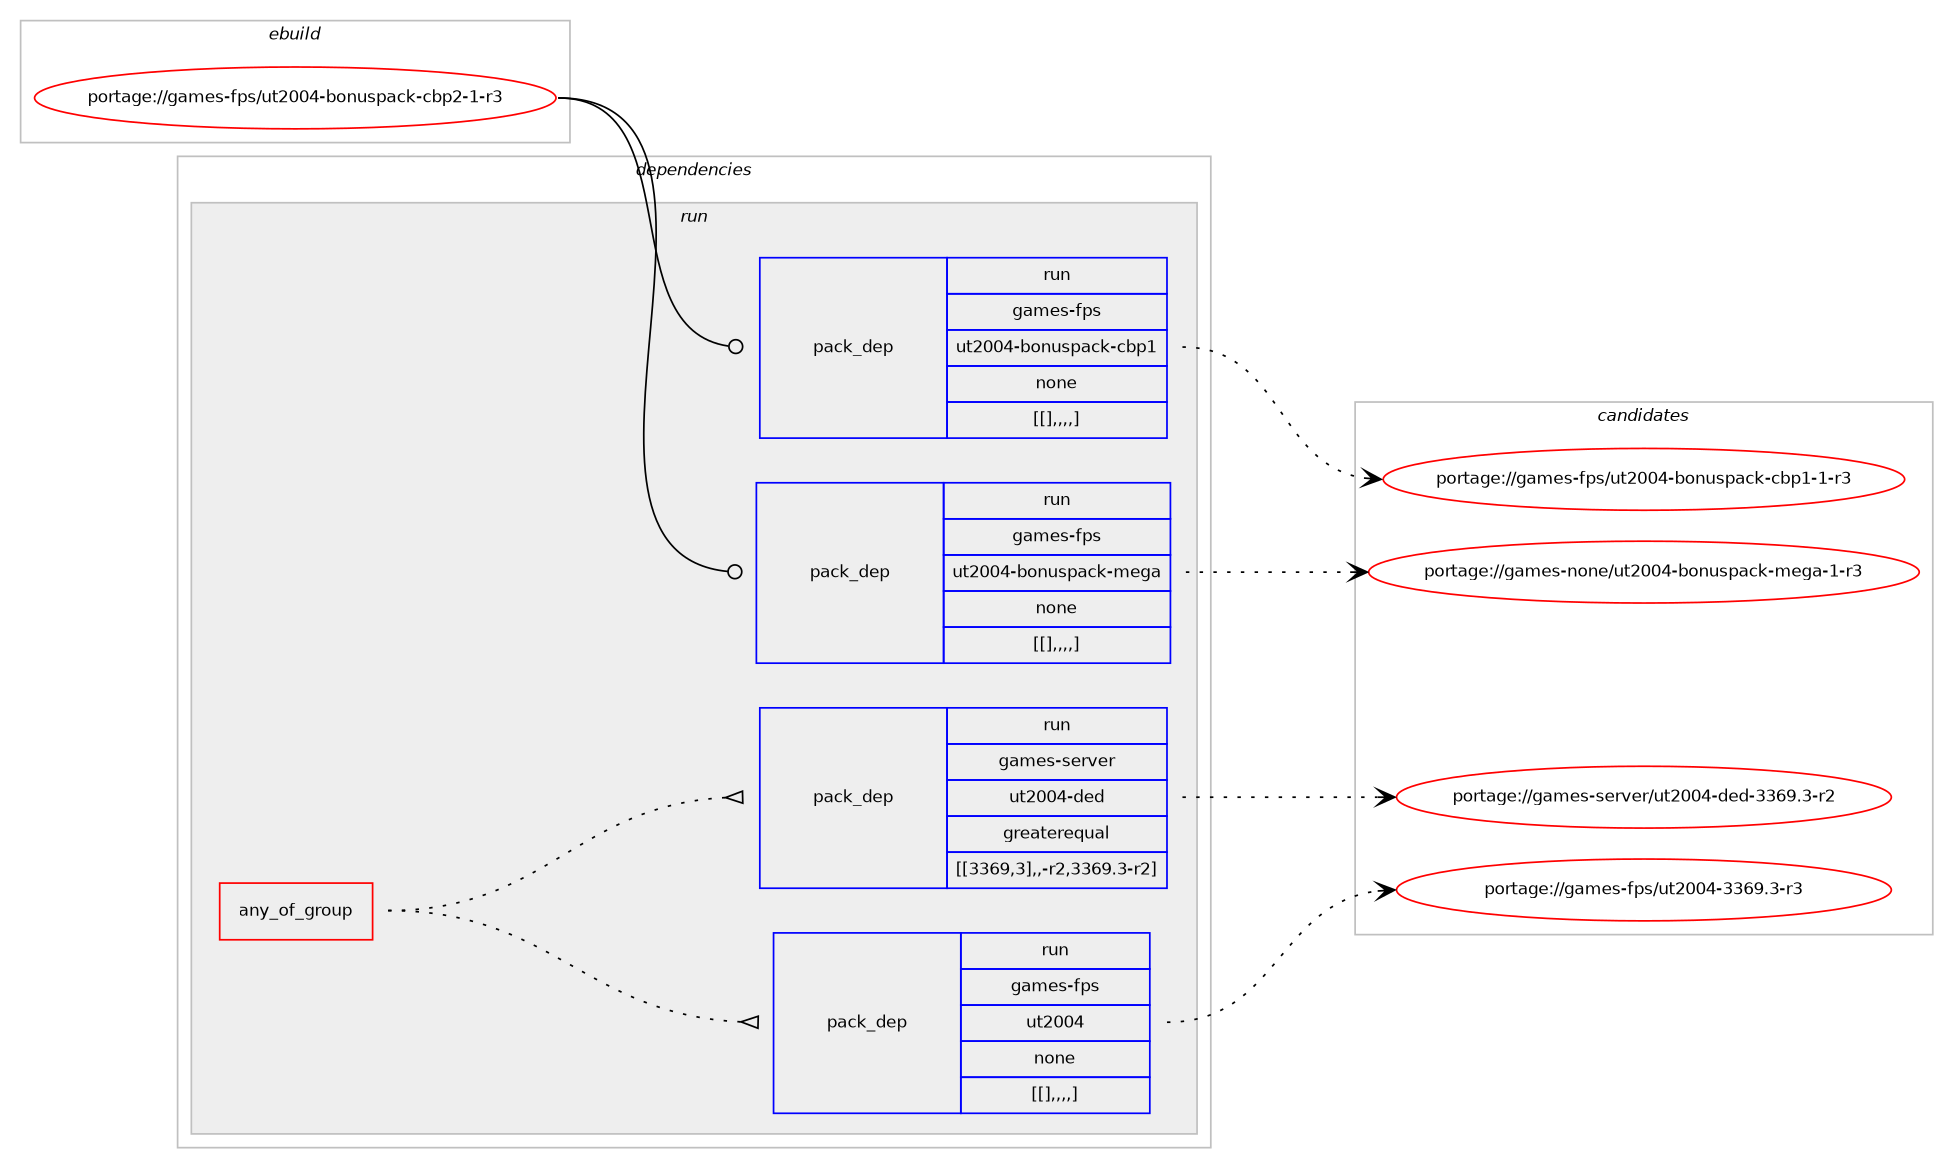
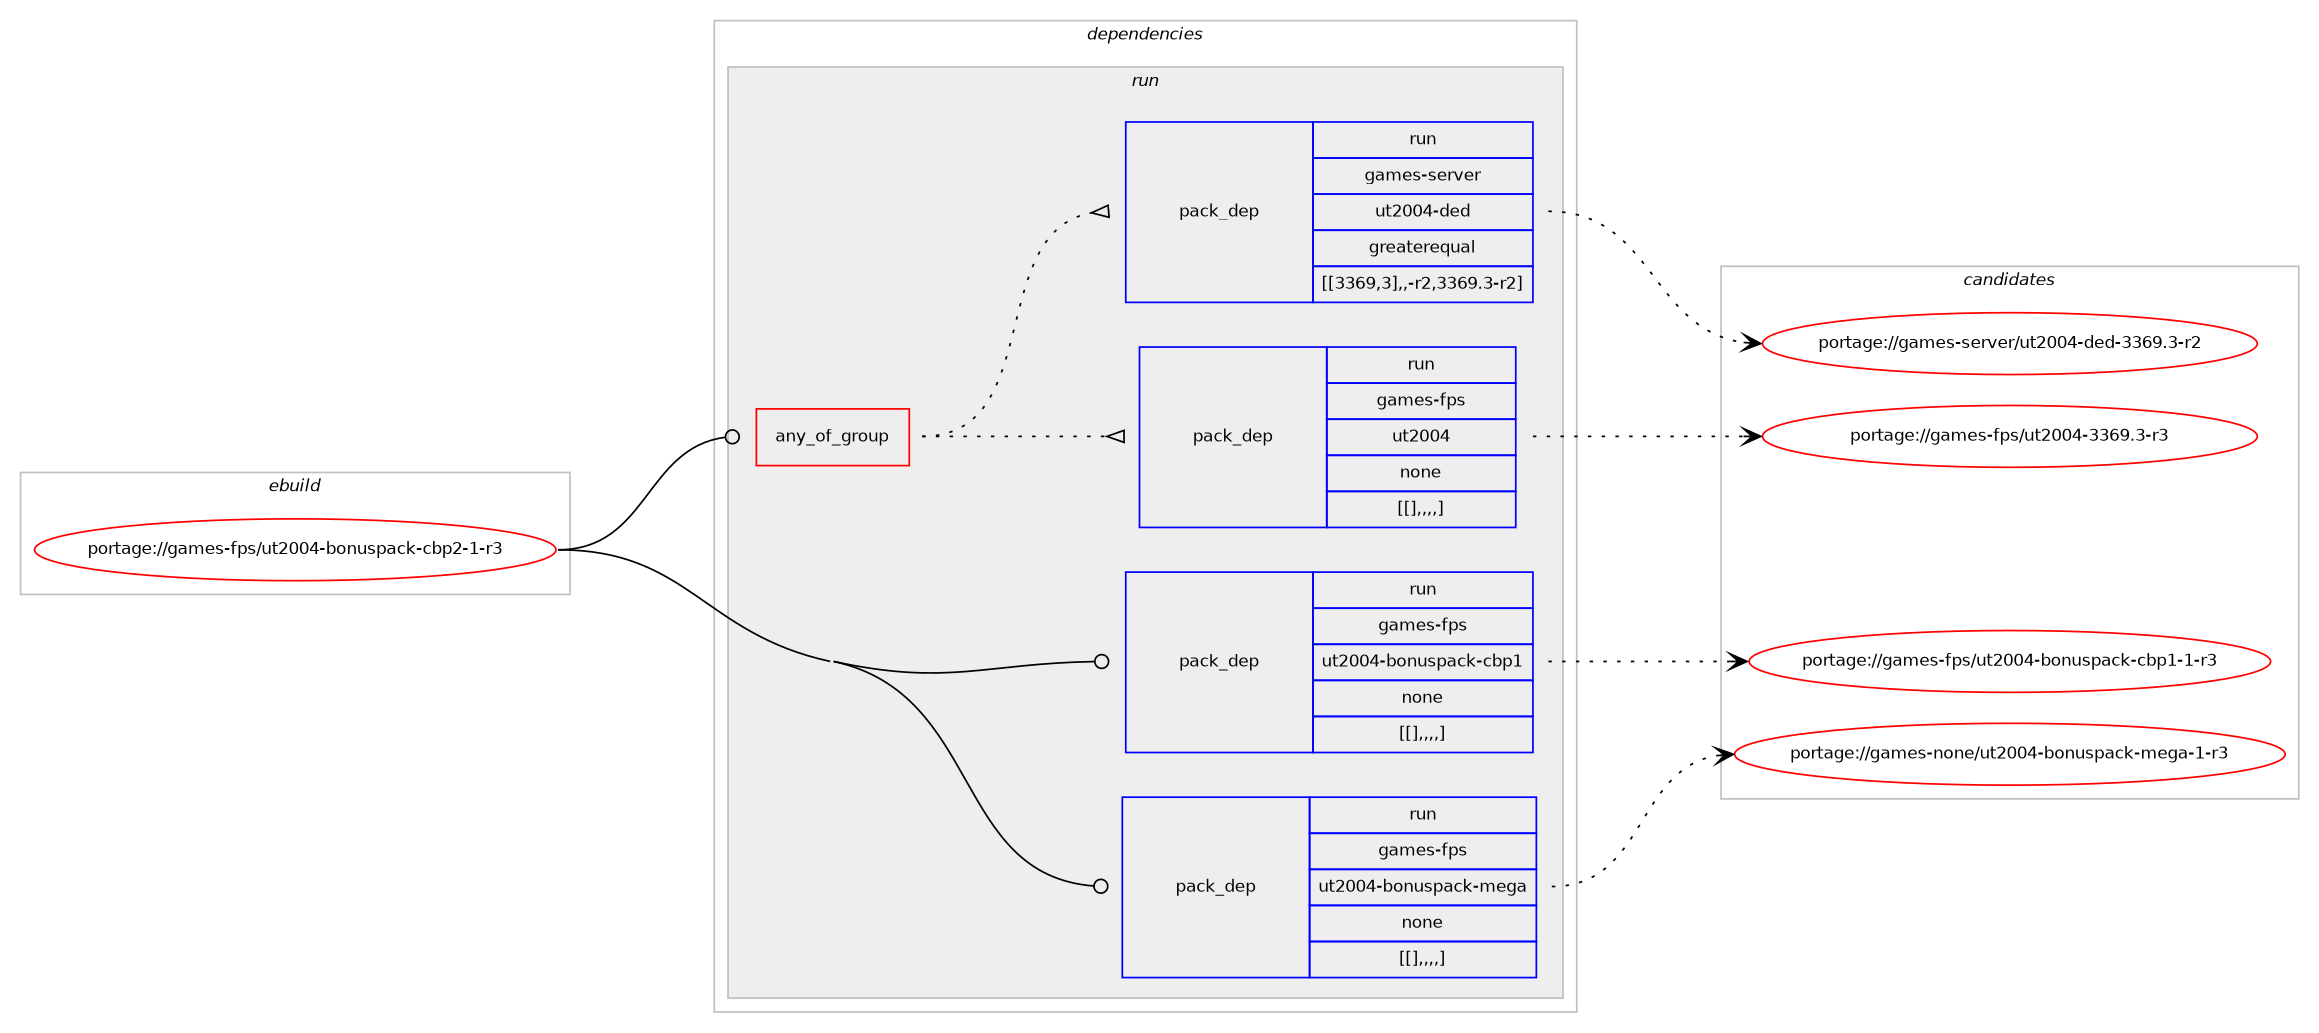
edge "portage://games-fps/ut2004-bonuspack-cbp2-1-r3" -> "any_of_group": added
